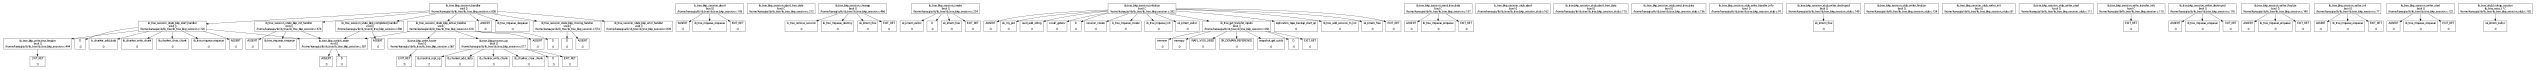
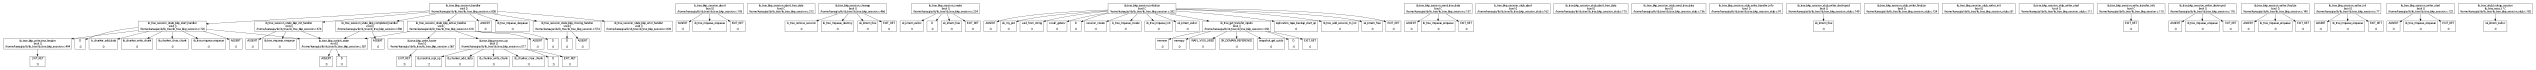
node "uuid_add_string :0": label "uuid_add_string :0" -> "uuid_from_string :0"
